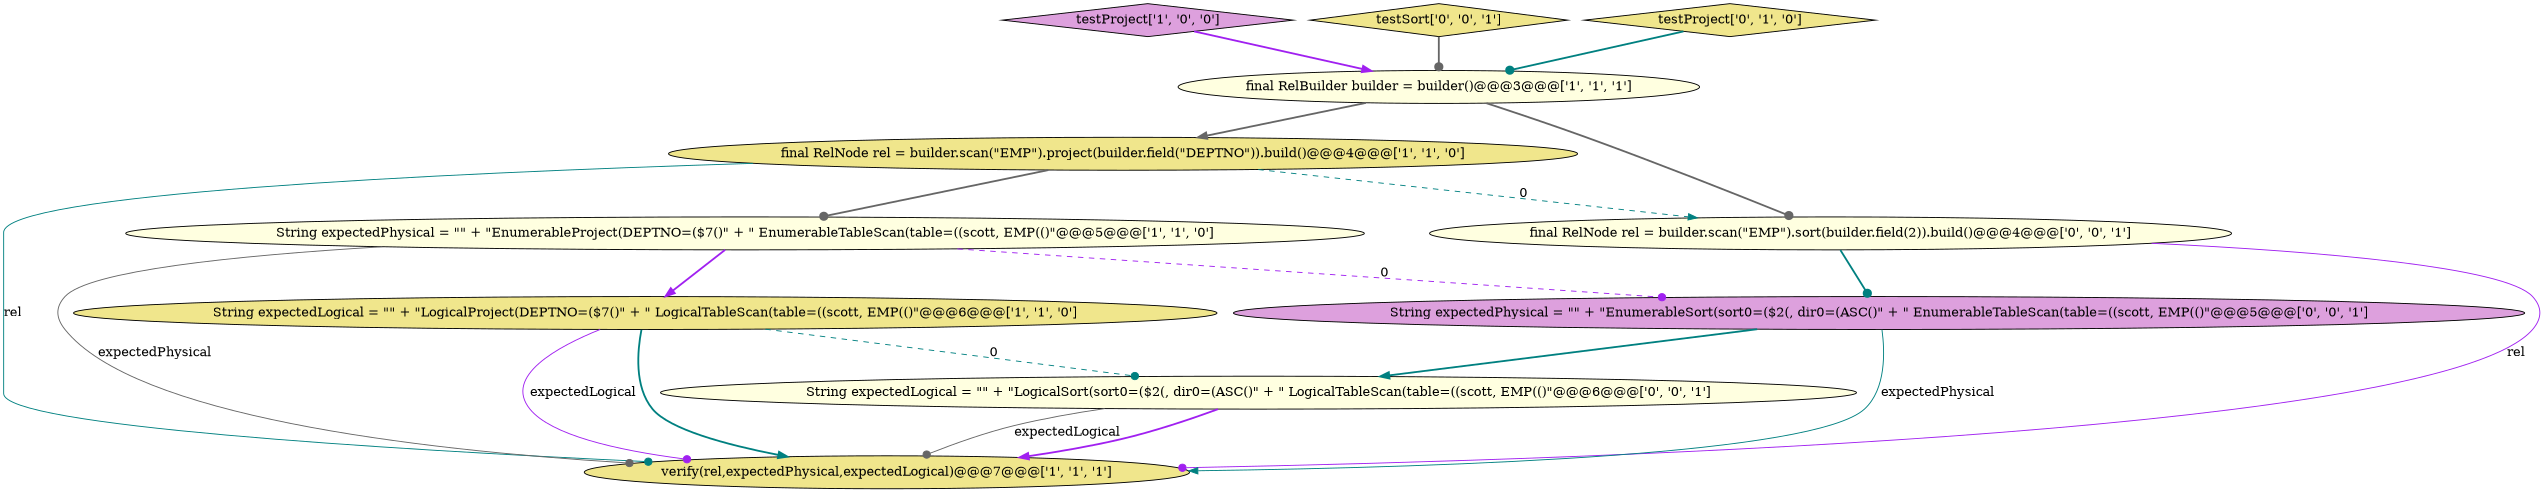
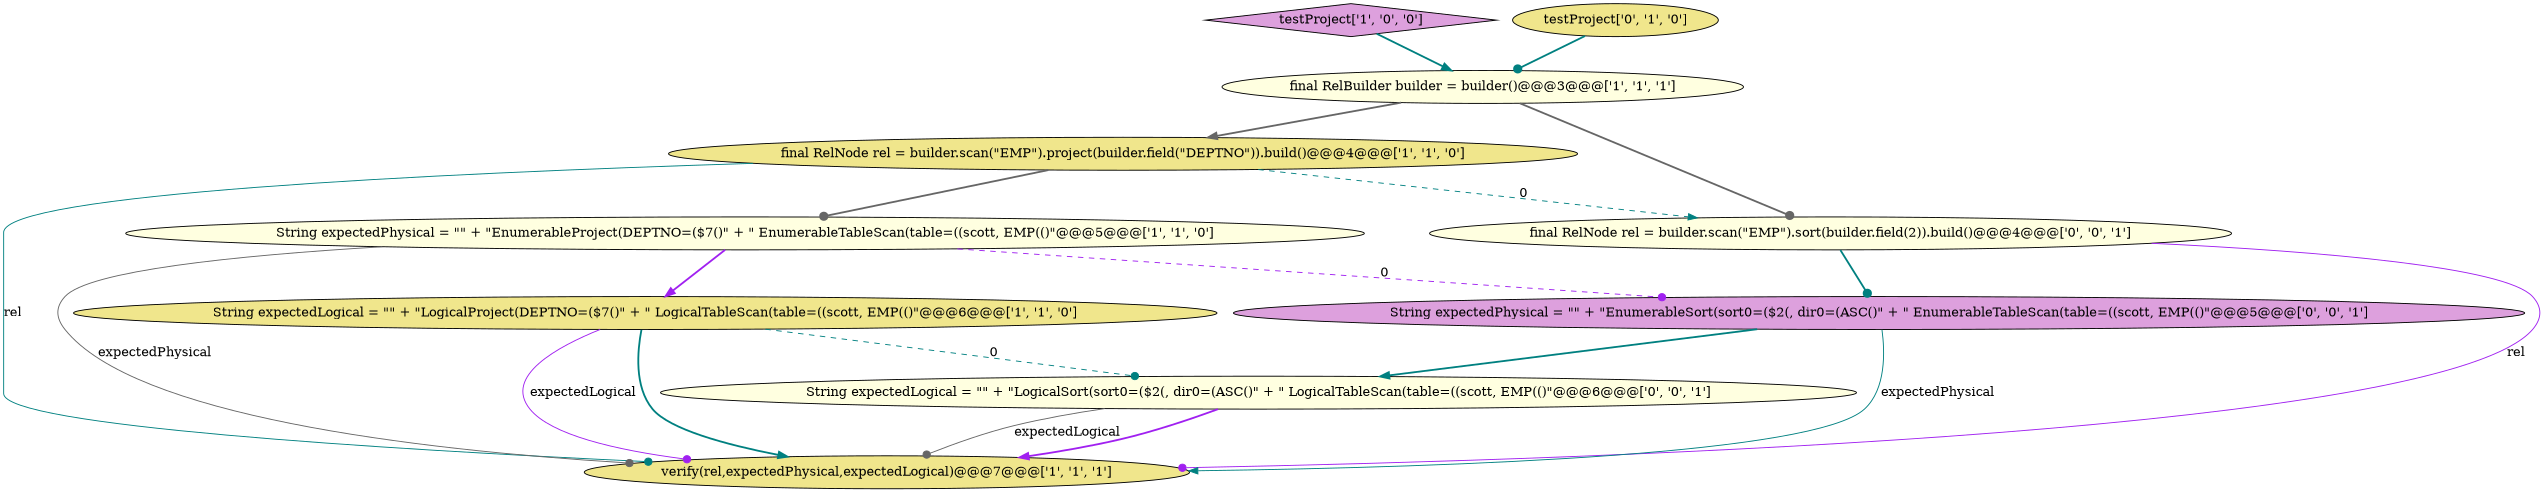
node "testSort['0', '0', '1']": removed
node "testProject['0', '1', '0']": shape diamond -> ellipse
edge "testProject['1', '0', '0']" -> "final RelBuilder builder = builder()@@@3@@@['1', '1', '1']": color purple -> teal
